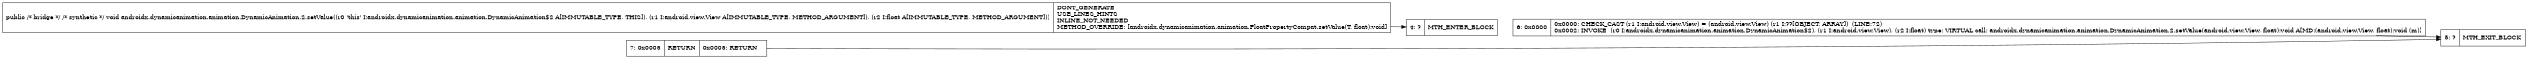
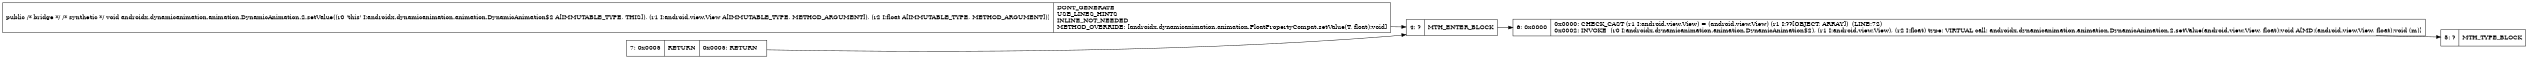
edge "4: ?" -> "6: 0x0000": added
node "5: ?": text "MTH_EXIT_BLOCK" -> "MTH_TYPE_BLOCK"
edge "7: 0x0005" -> "5: ?": now "7: 0x0005" -> "4: ?"
